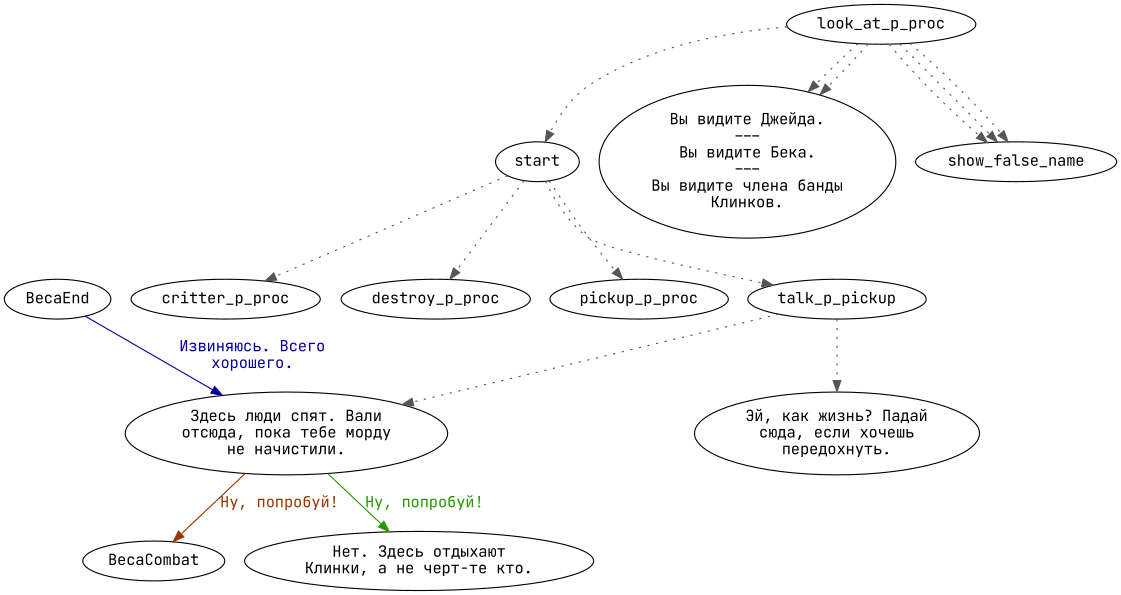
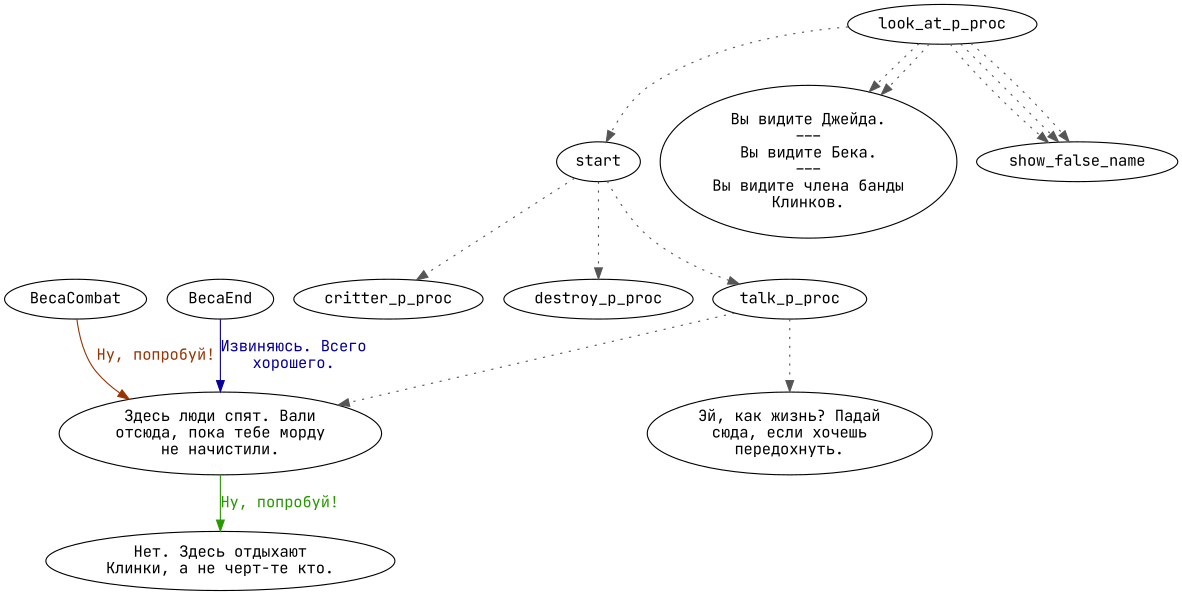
node "pickup_p_proc": removed
node "talk_p_pickup": label "talk_p_pickup" -> "talk_p_proc"
edge "Здесь люди спят. Вали отсюда, пока тебе морду не начистили." -> "BecaCombat": reversed
